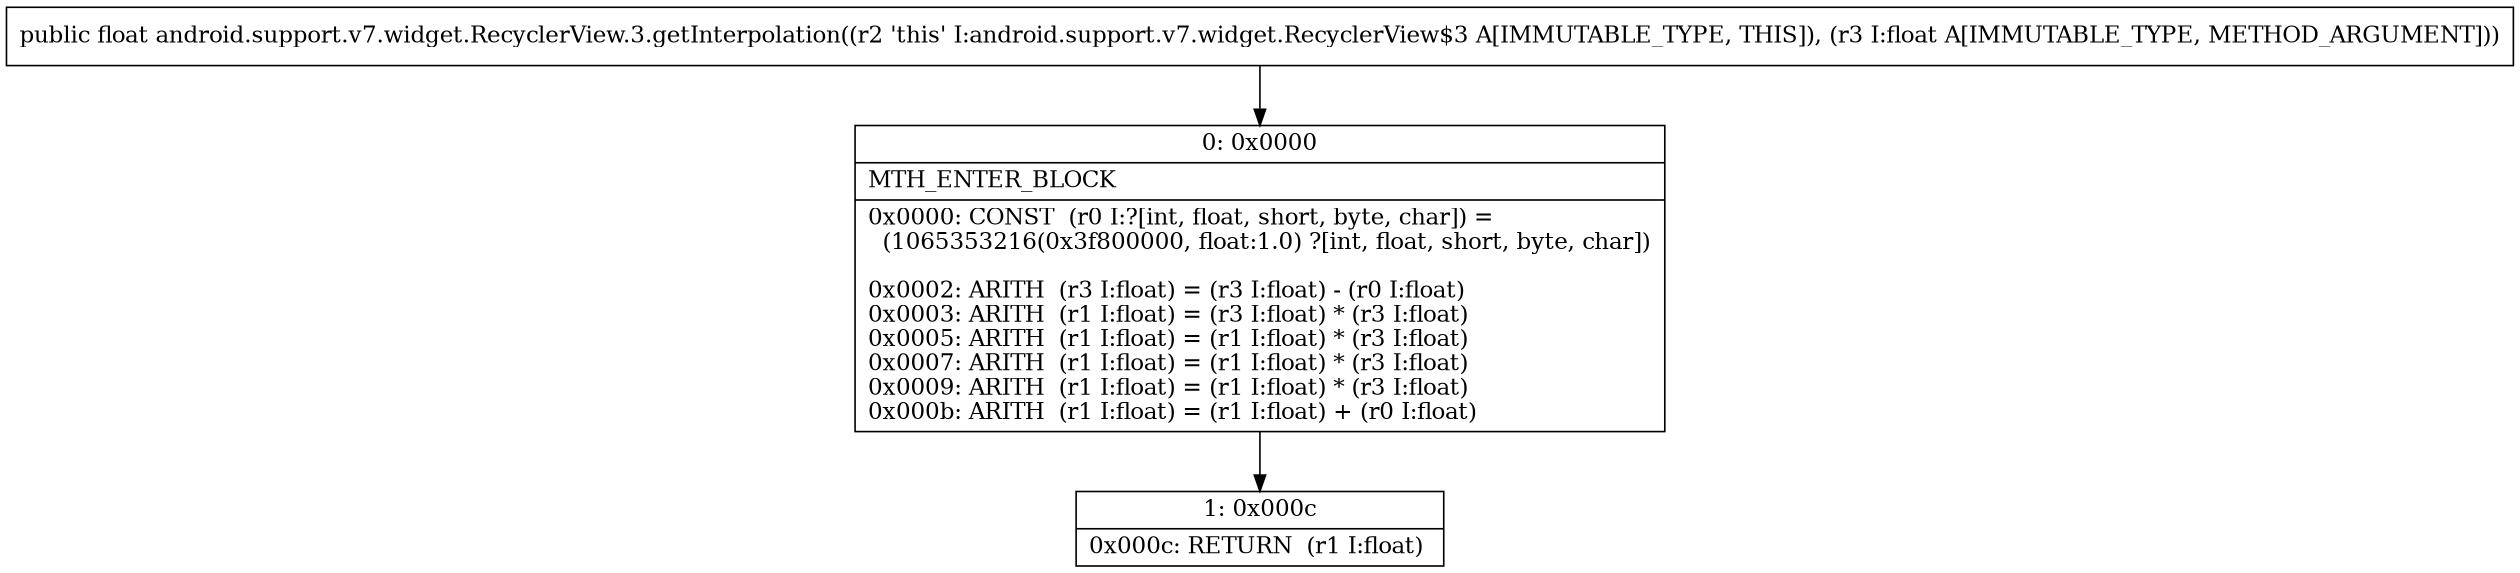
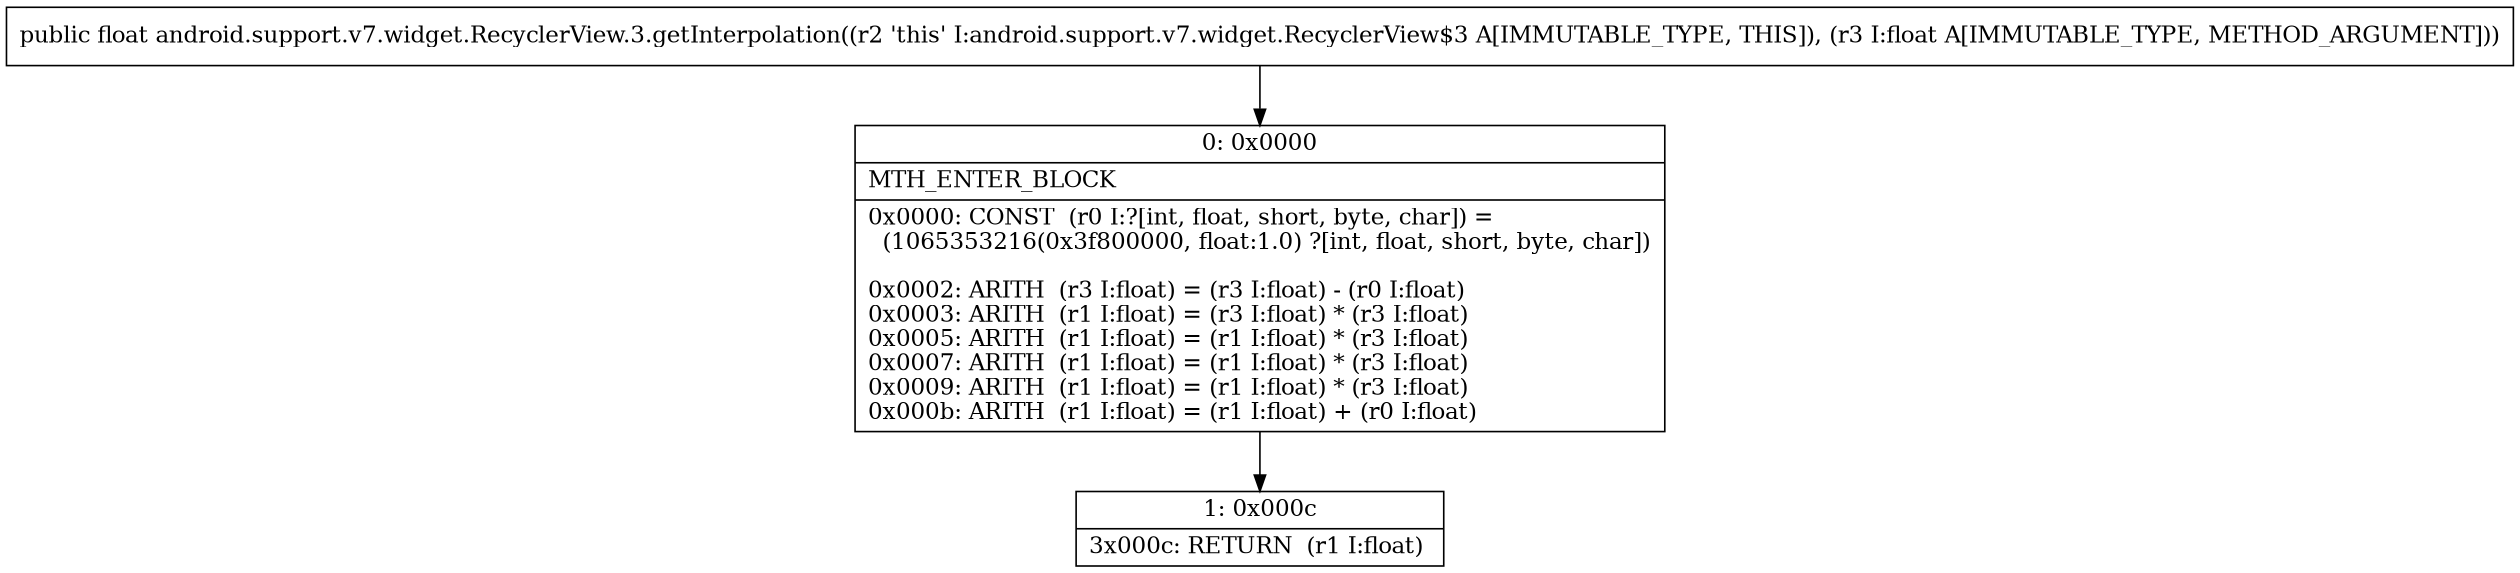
node "1: 0x000c": text "0x000c: RETURN  (r1 I:float)" -> "3x000c: RETURN  (r1 I:float)"
